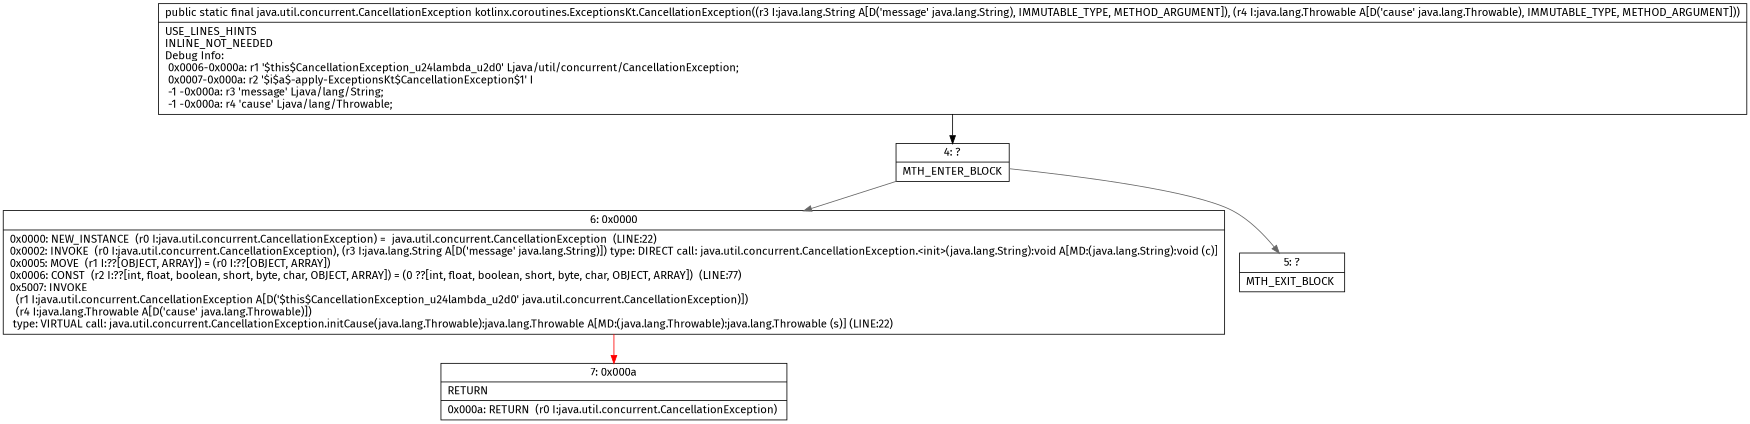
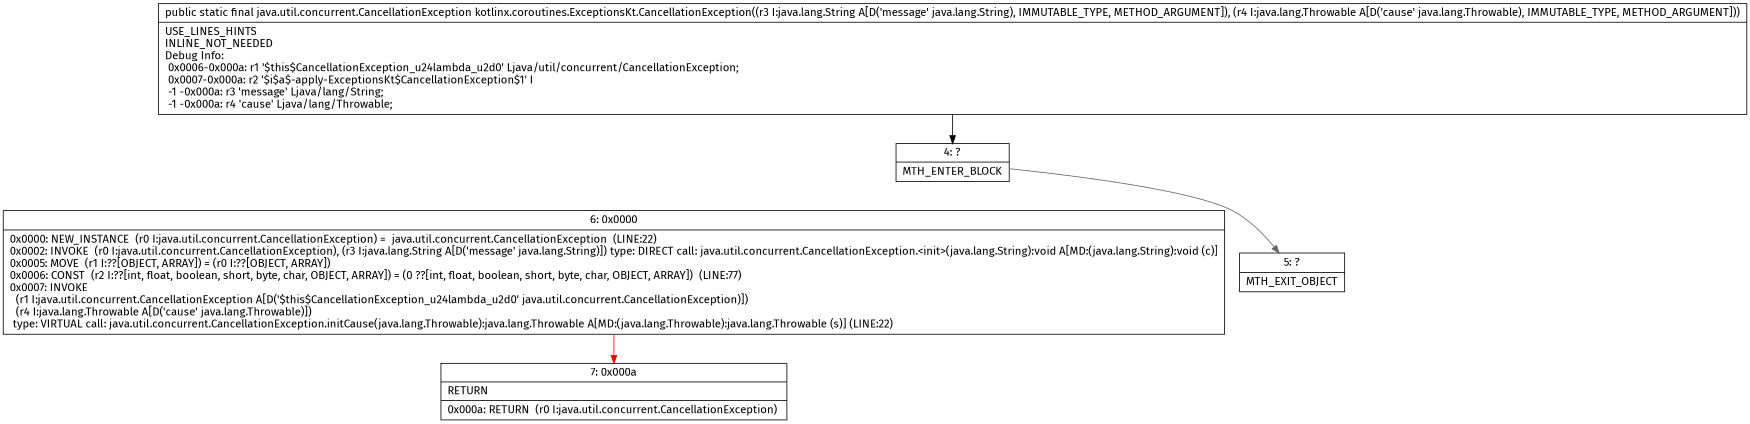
edge "4: ?" -> "6: 0x0000": removed
node "5: ?": text "MTH_EXIT_BLOCK" -> "MTH_EXIT_OBJECT"
node "6: 0x0000": text "0x5007: INVOKE" -> "0x0007: INVOKE"
